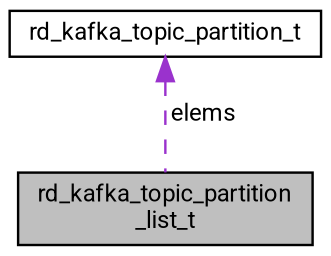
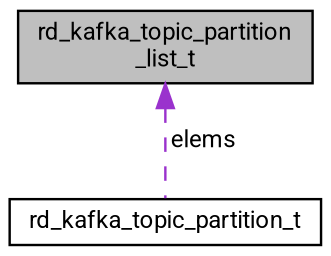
edge "rd_kafka_topic_partition _list_t" -> "rd_kafka_topic_partition_t": reversed
